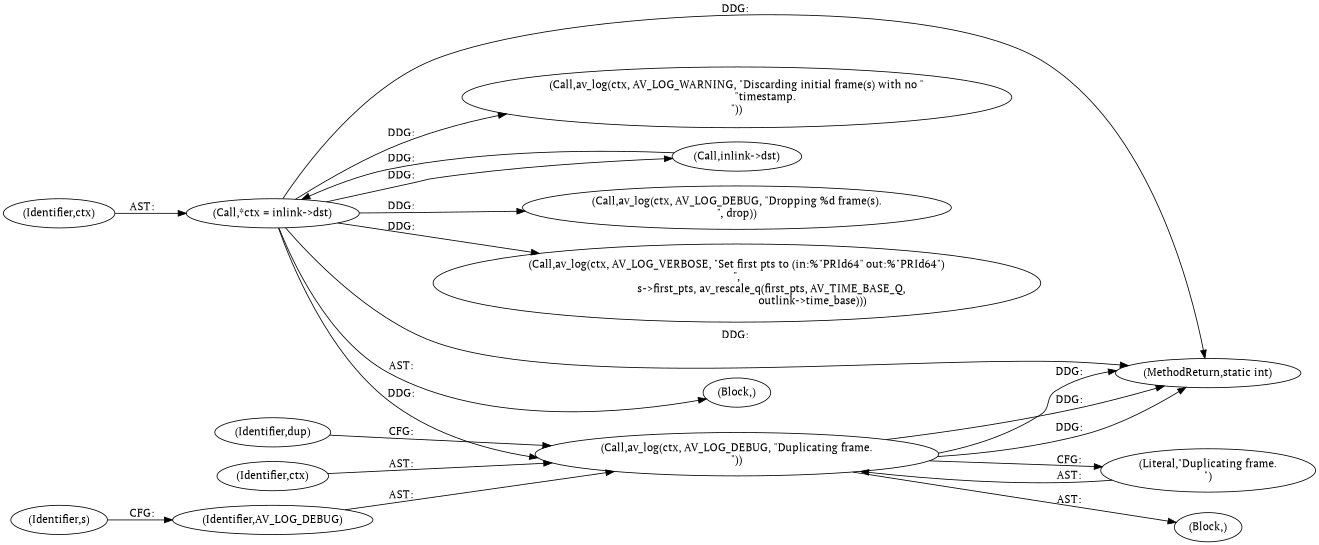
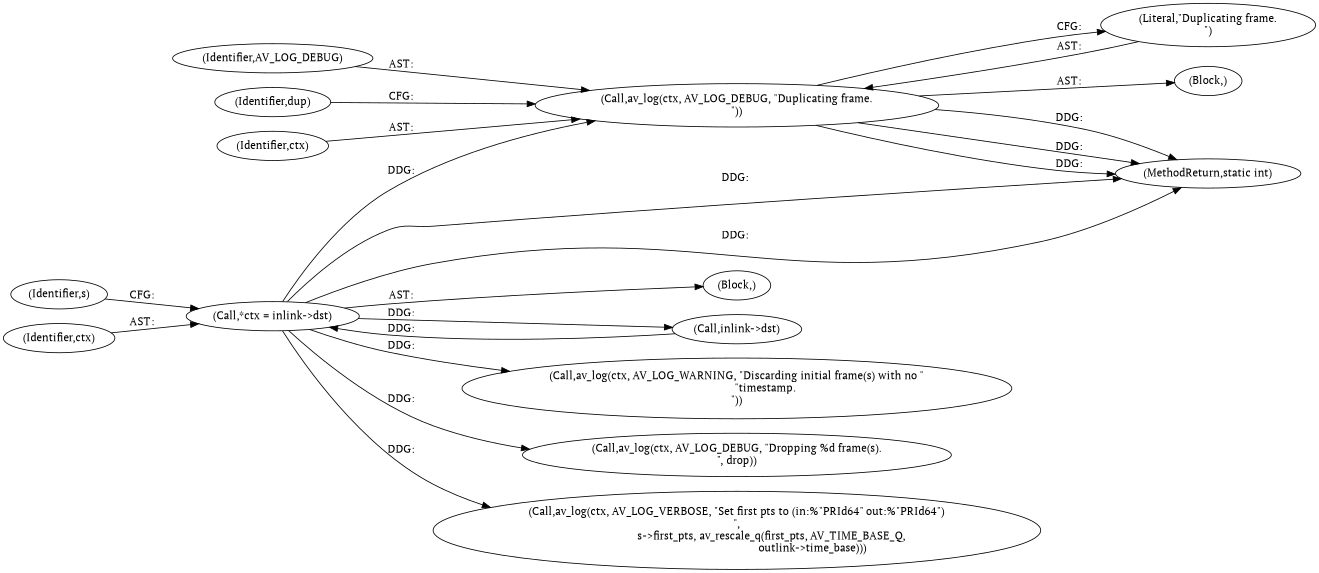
edge "(Identifier,s)" -> "(Identifier,AV_LOG_DEBUG)": now "(Identifier,s)" -> "(Call,*ctx = inlink->dst)"
